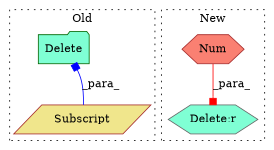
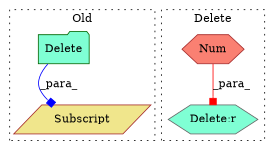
cluster "New": label "New" -> "Delete"
edge "Subscript" -> "Delete": reversed
